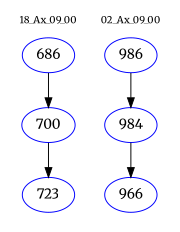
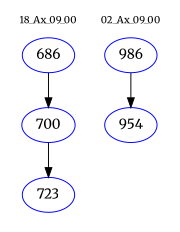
node "984": label "984" -> "954"
node "966": removed
